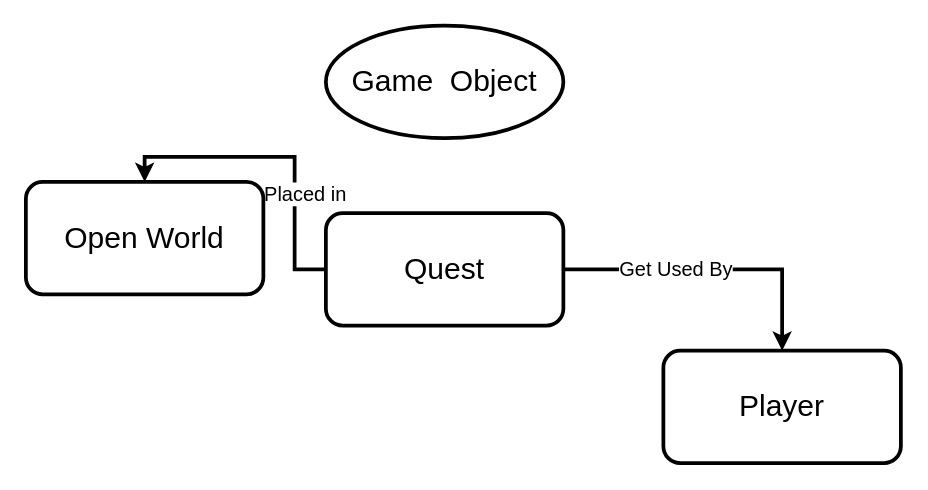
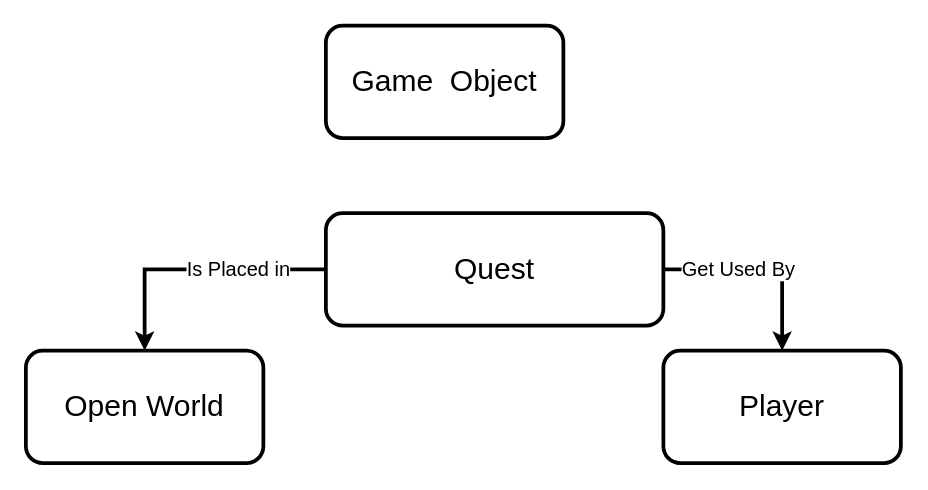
node "Game Object": shape ellipse -> rounded rectangle
node "Open World": moved (144, 238) -> (144, 407)
node "Quest": size 238x113 -> 338x113
